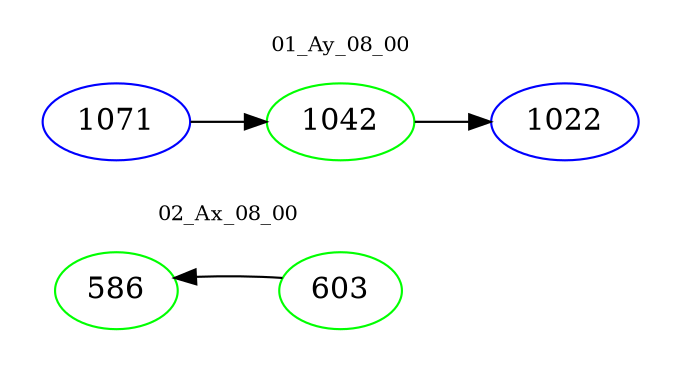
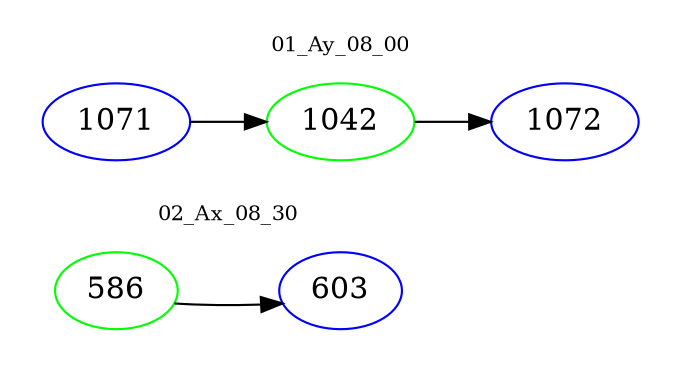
node "1022": label "1022" -> "1072"
cluster "02_Ax_08_00": label "02_Ax_08_00" -> "02_Ax_08_30"
edge "603" -> "586": reversed
node "603": color green -> blue
